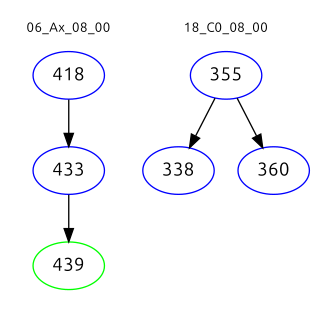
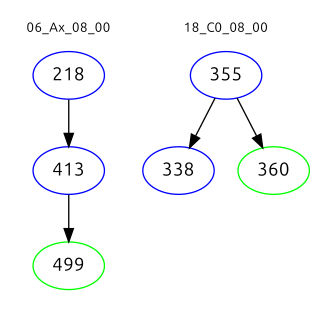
node "418": label "418" -> "218"
node "433": label "433" -> "413"
node "360": color blue -> green
node "439": label "439" -> "499"
